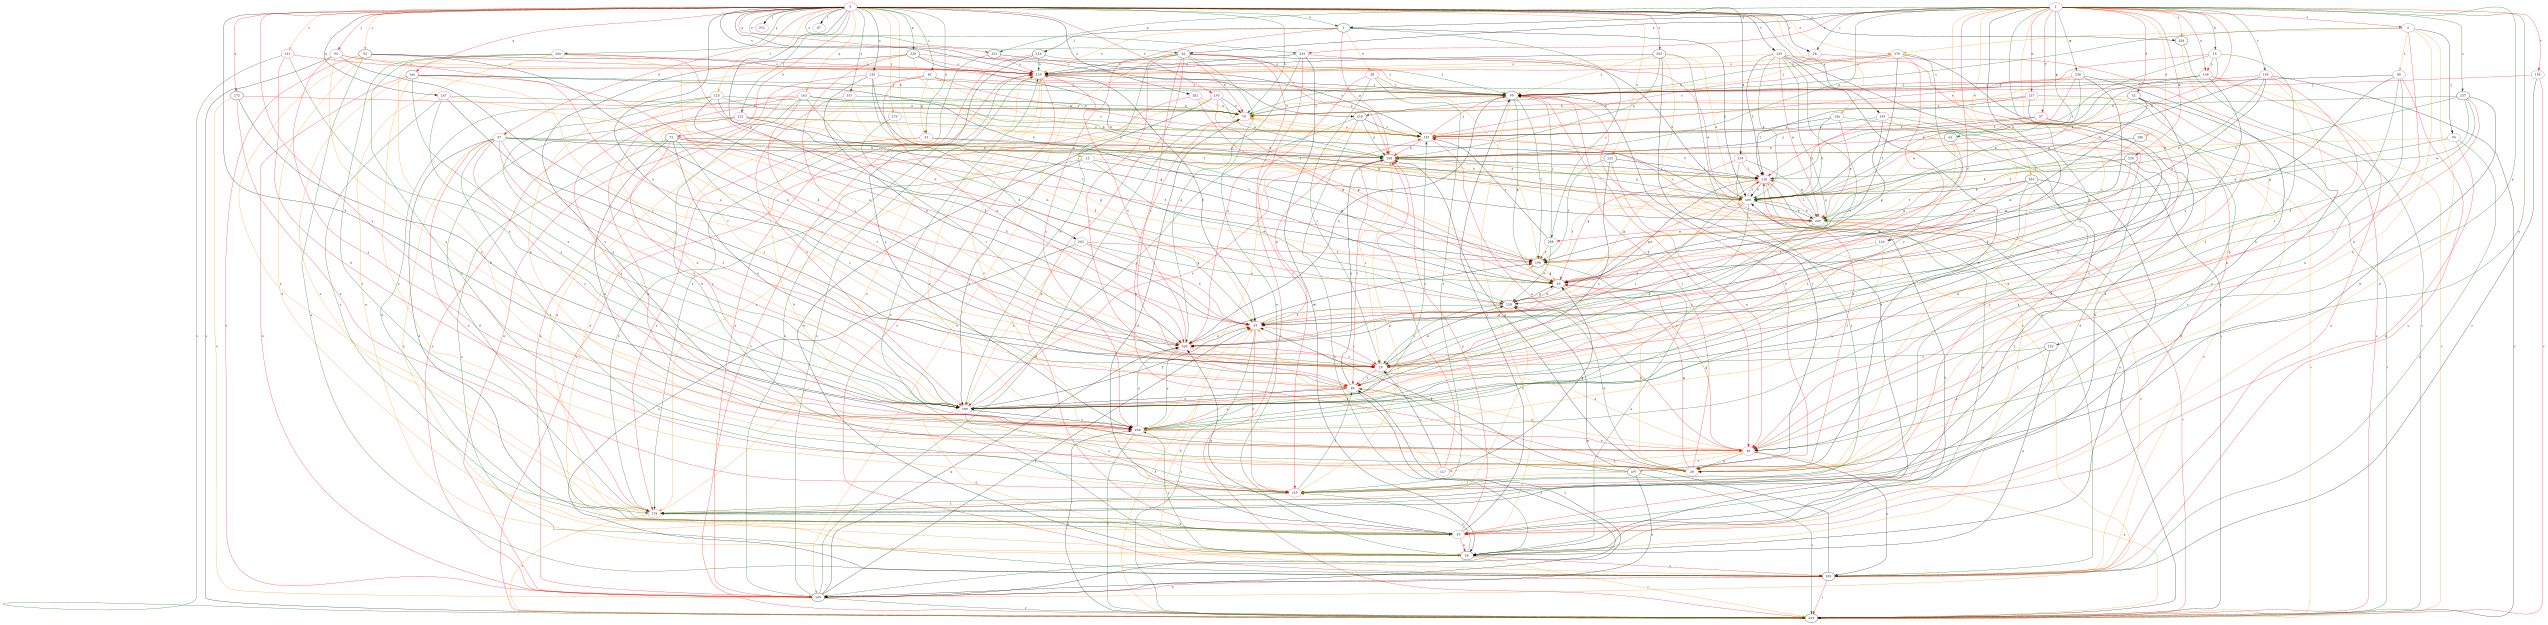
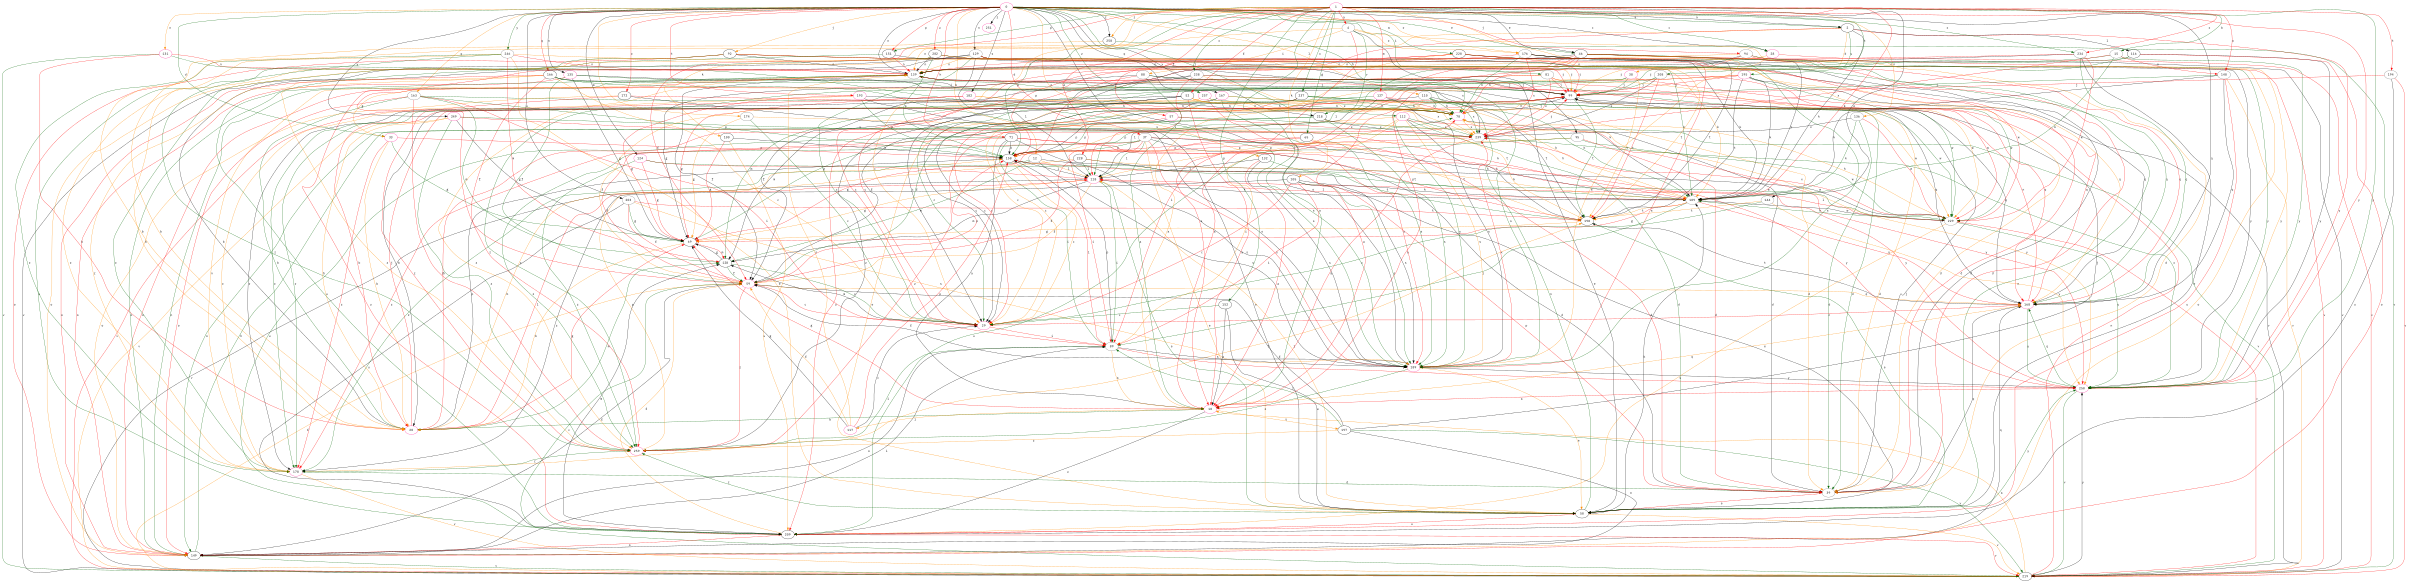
node "87": removed
edge "229" -> "208": reversed
